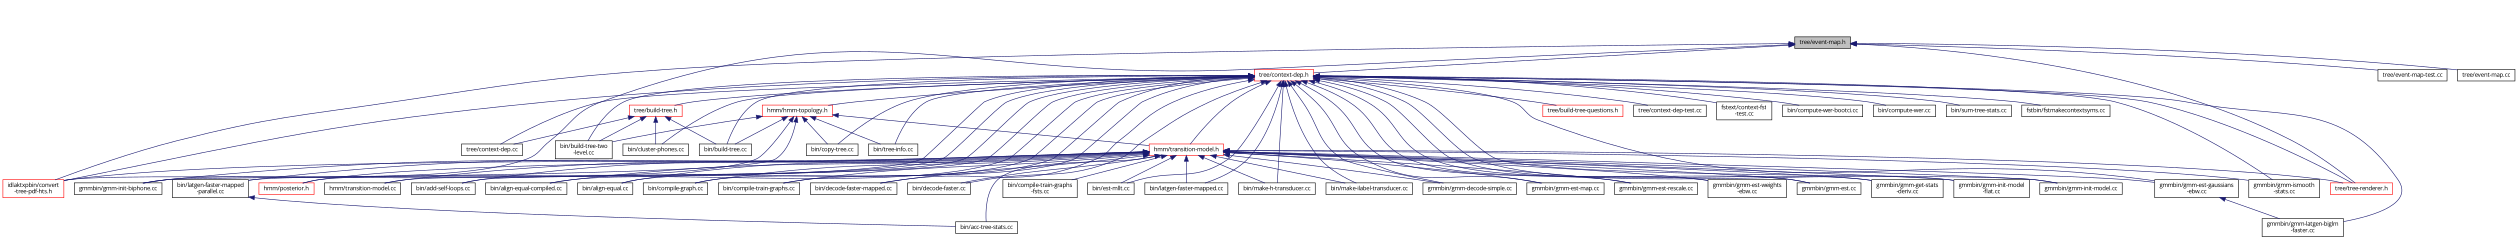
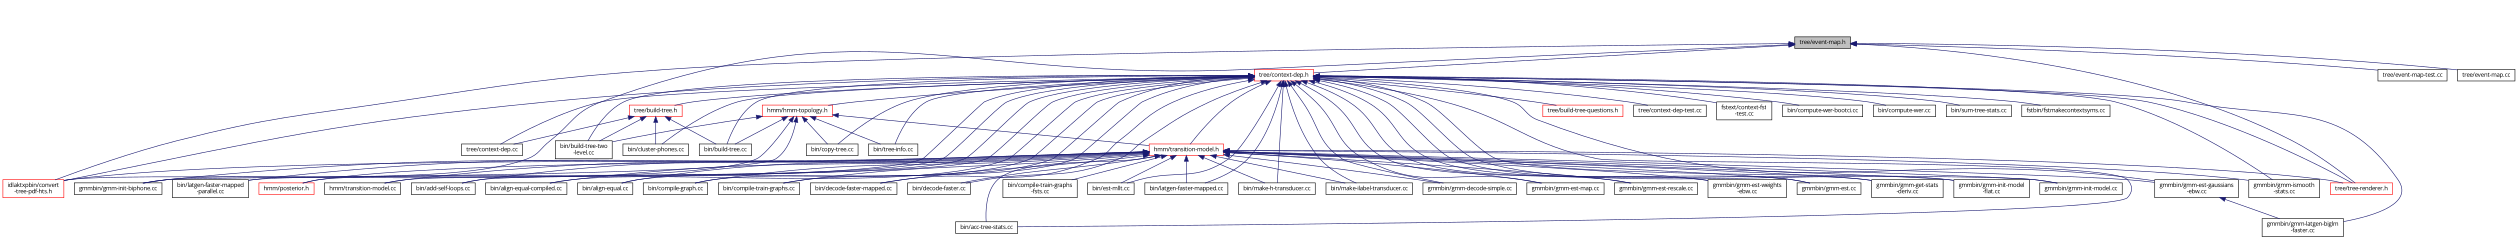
edge "bin/acc-tree-stats.cc" -> "bin/latgen-faster-mapped -parallel.cc": now "bin/acc-tree-stats.cc" -> "tree/context-dep.h"
